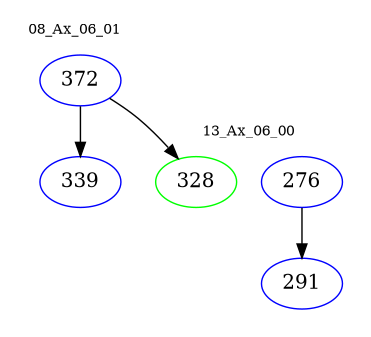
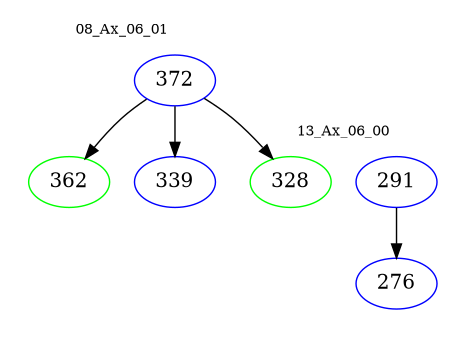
node "362": added
edge "276" -> "291": reversed
